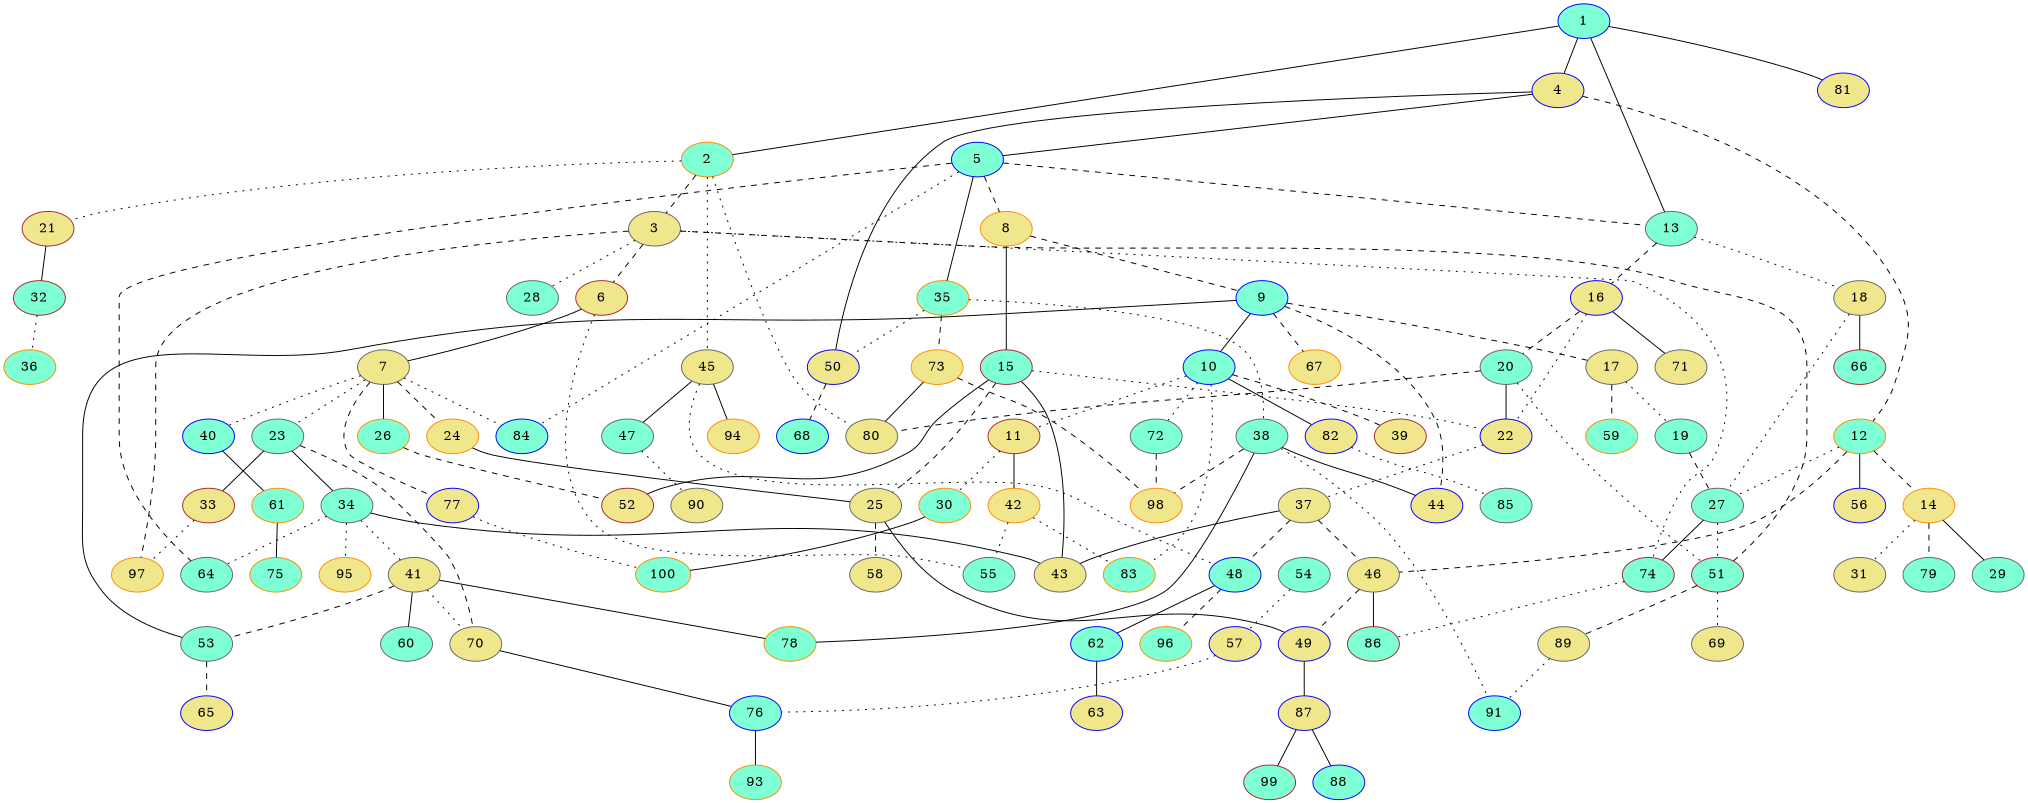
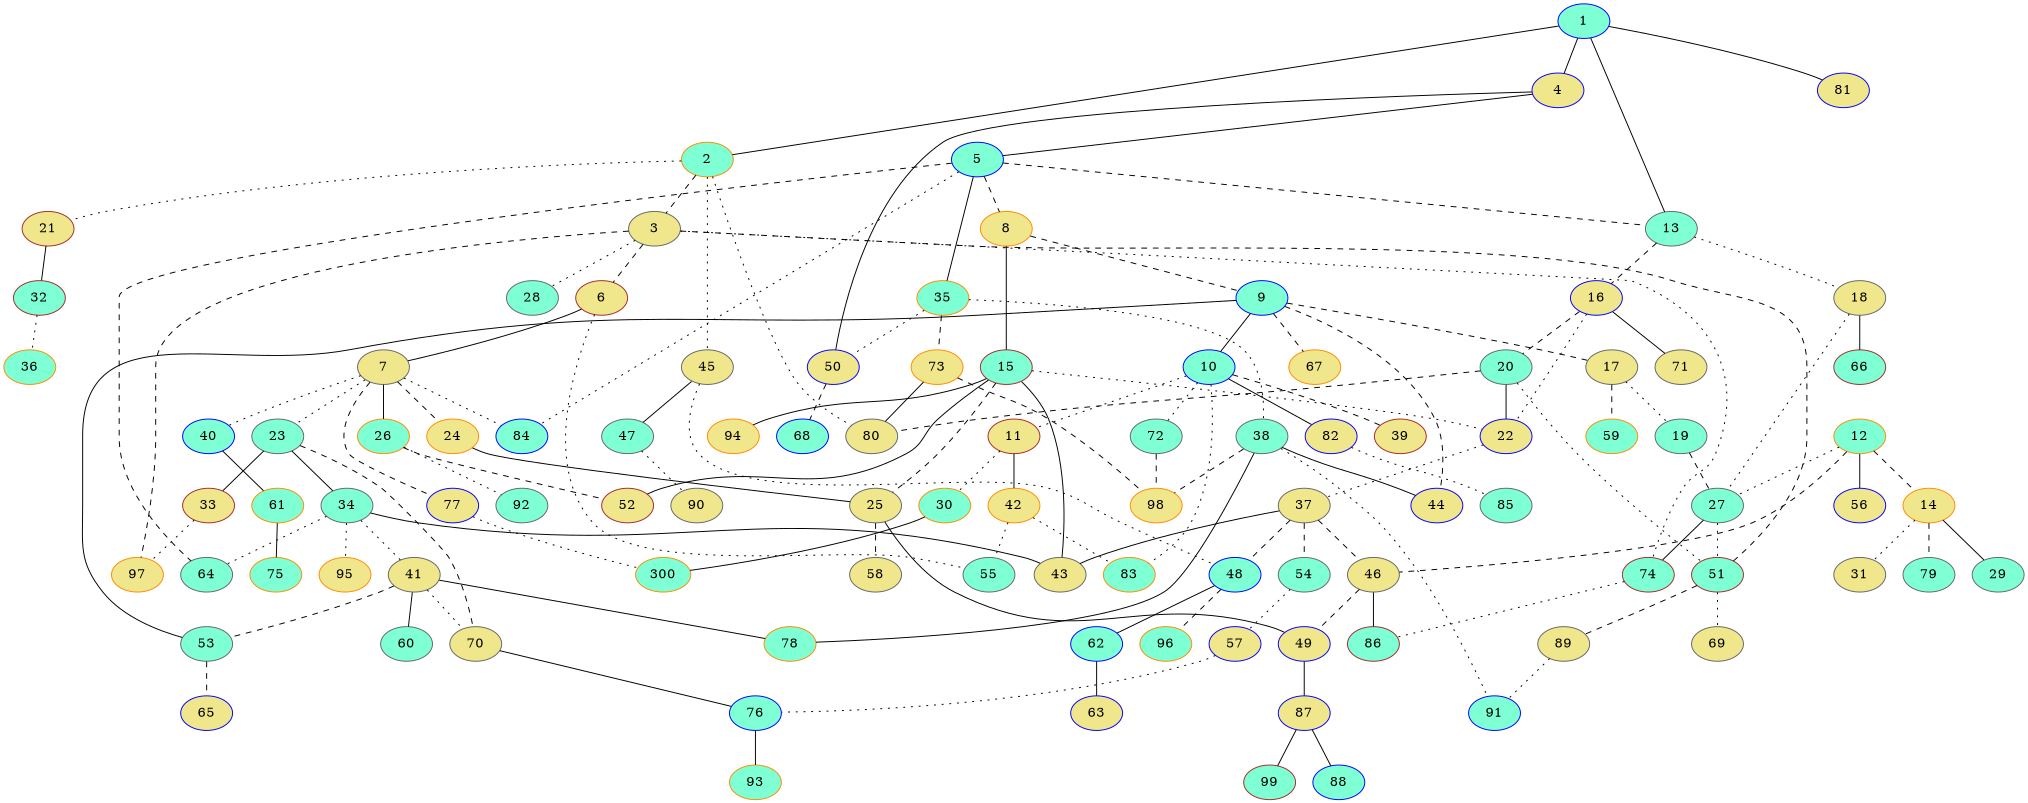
edge "4" -- "12": removed
edge "45" -- "94": now "15" -- "94"
node "92": added
edge "37" -- "54": added
node "100": label "100" -> "300"
